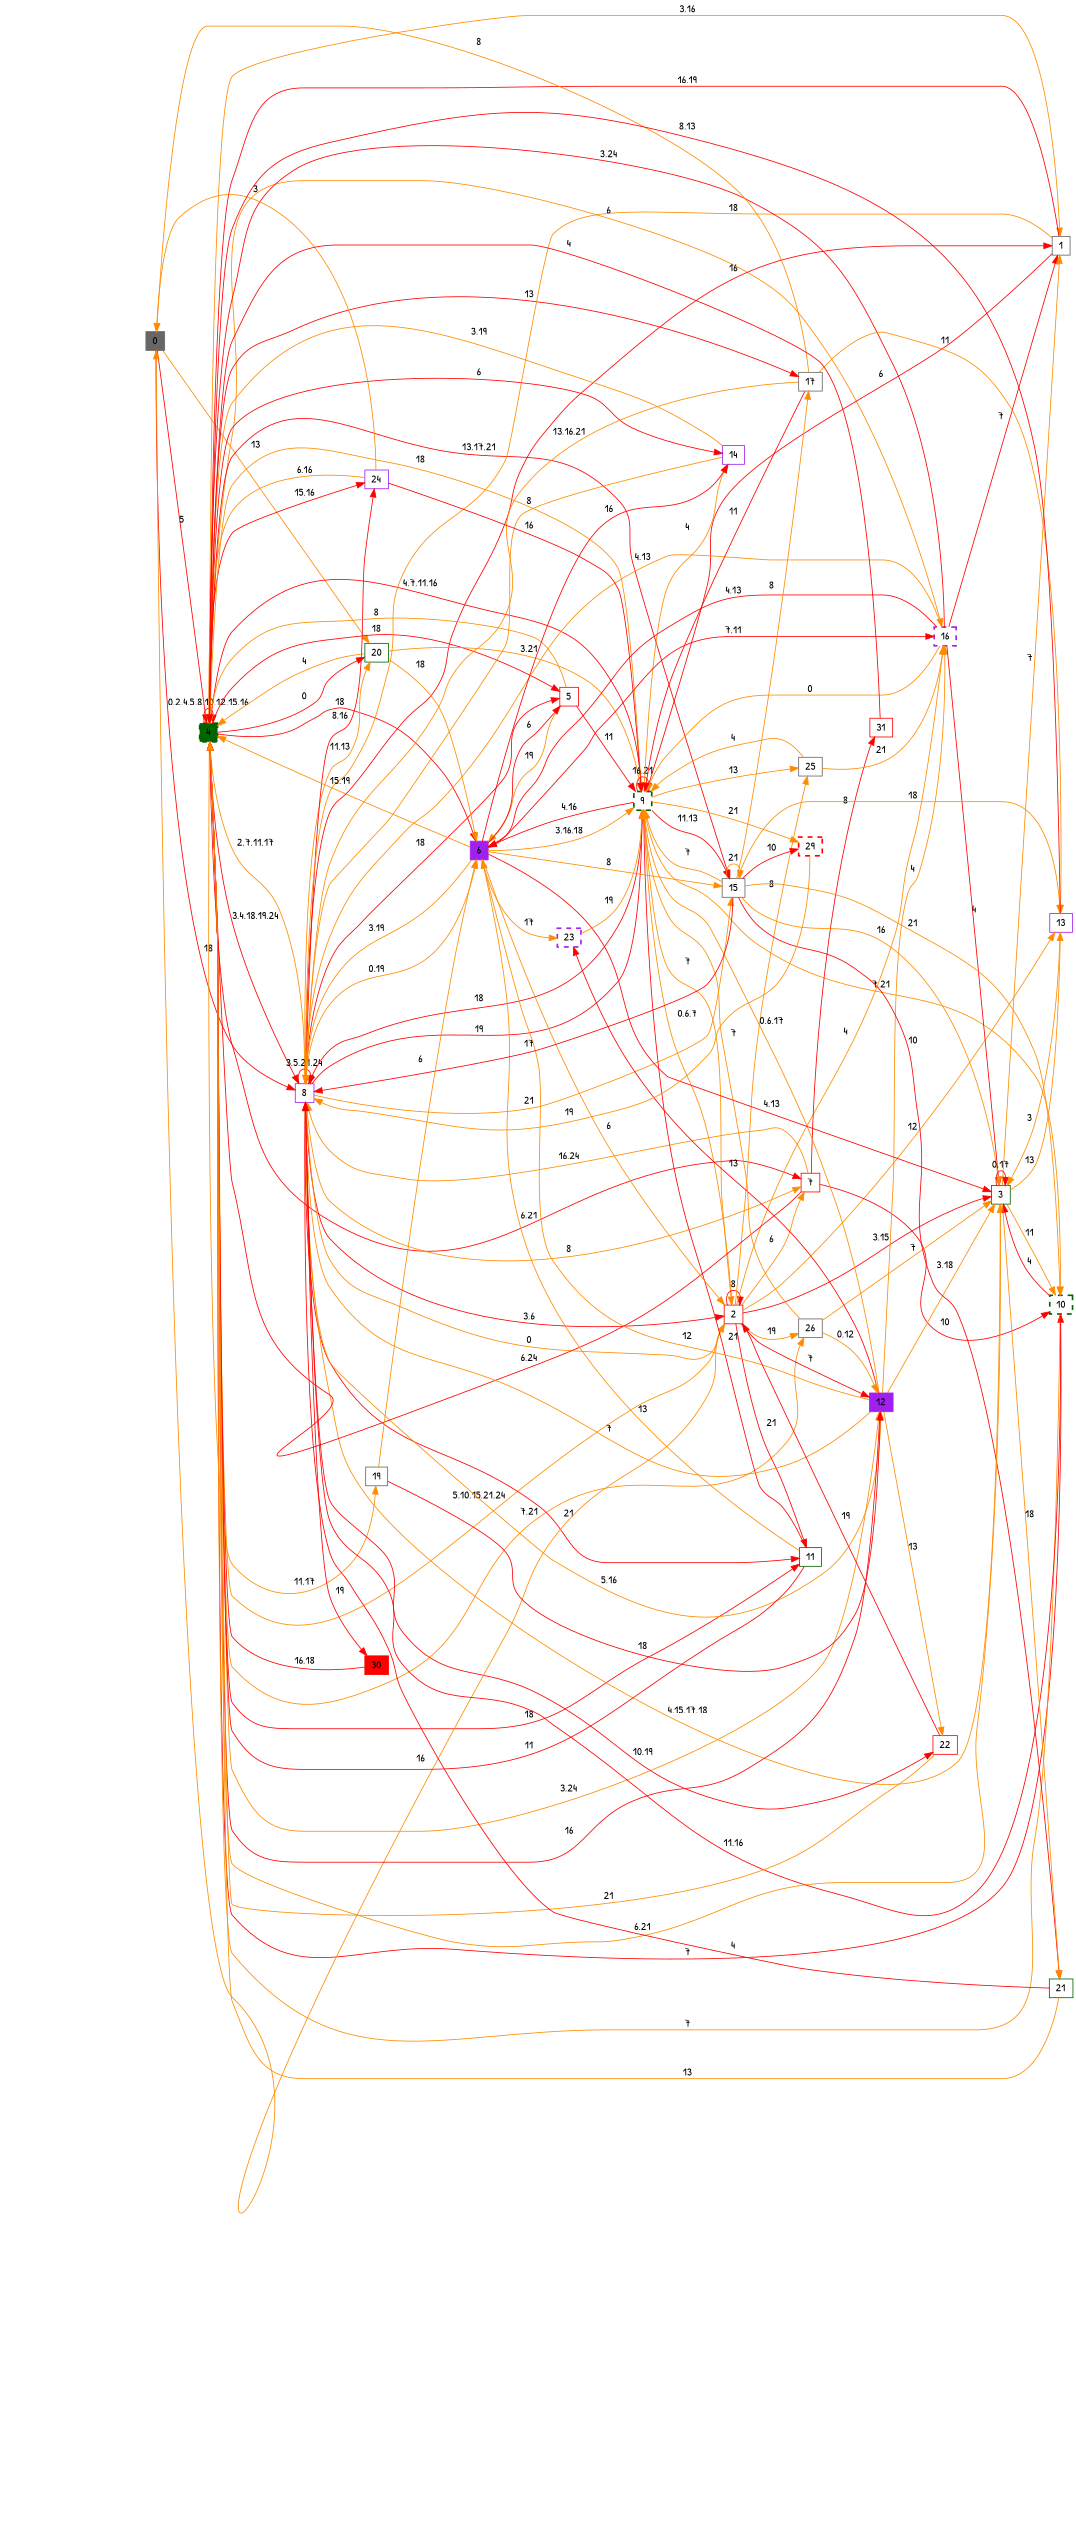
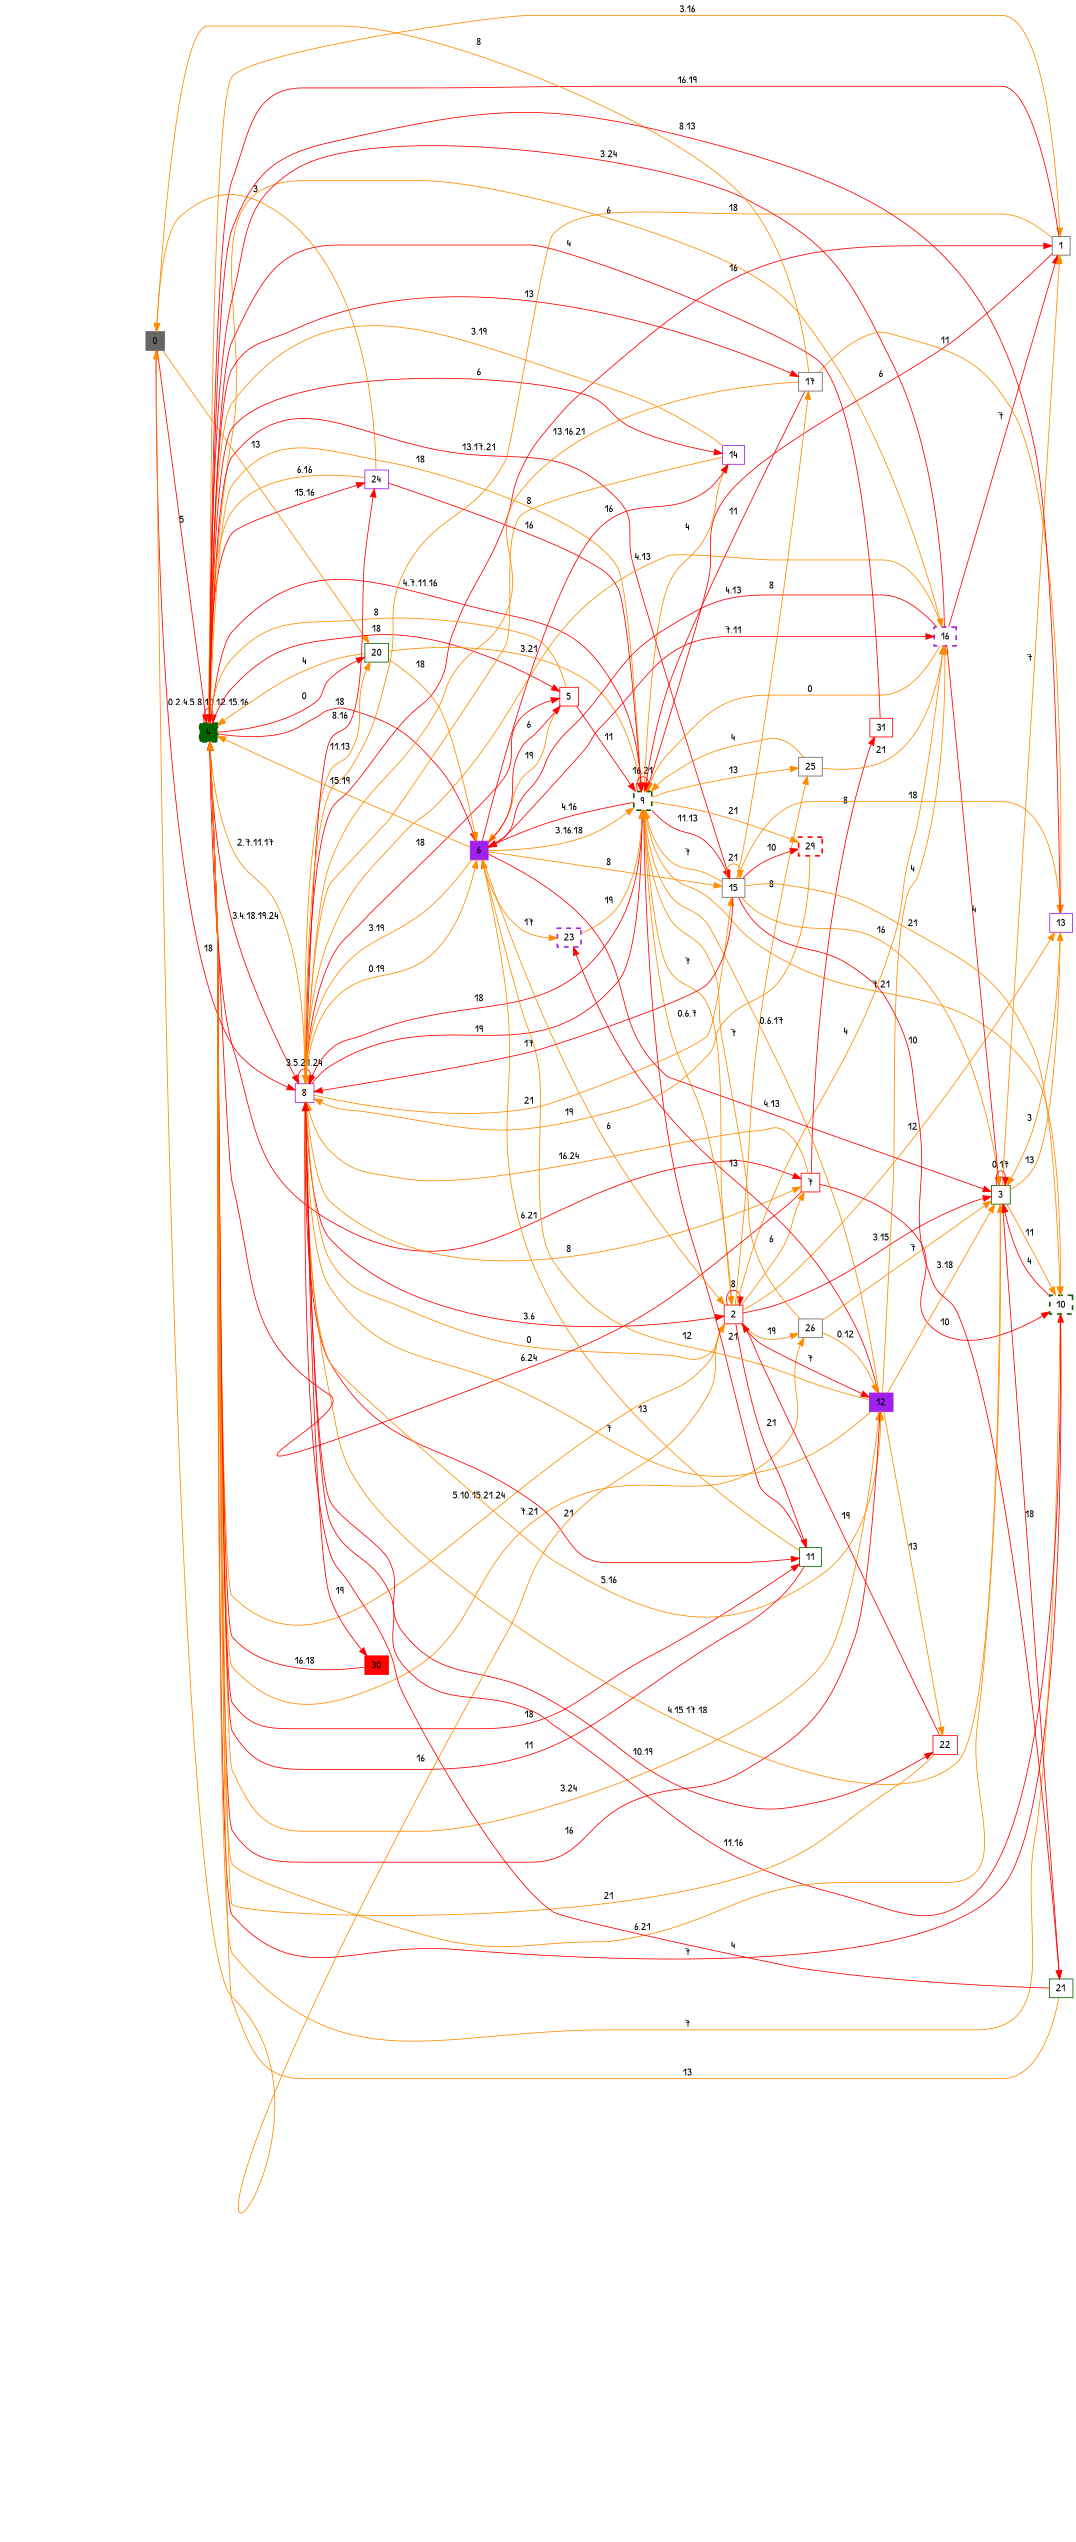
node "19": removed
edge "3" -> "21": color darkorange -> red
